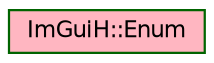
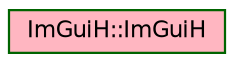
node "ImGuiH::Enum": label "ImGuiH::Enum" -> "ImGuiH::ImGuiH"
